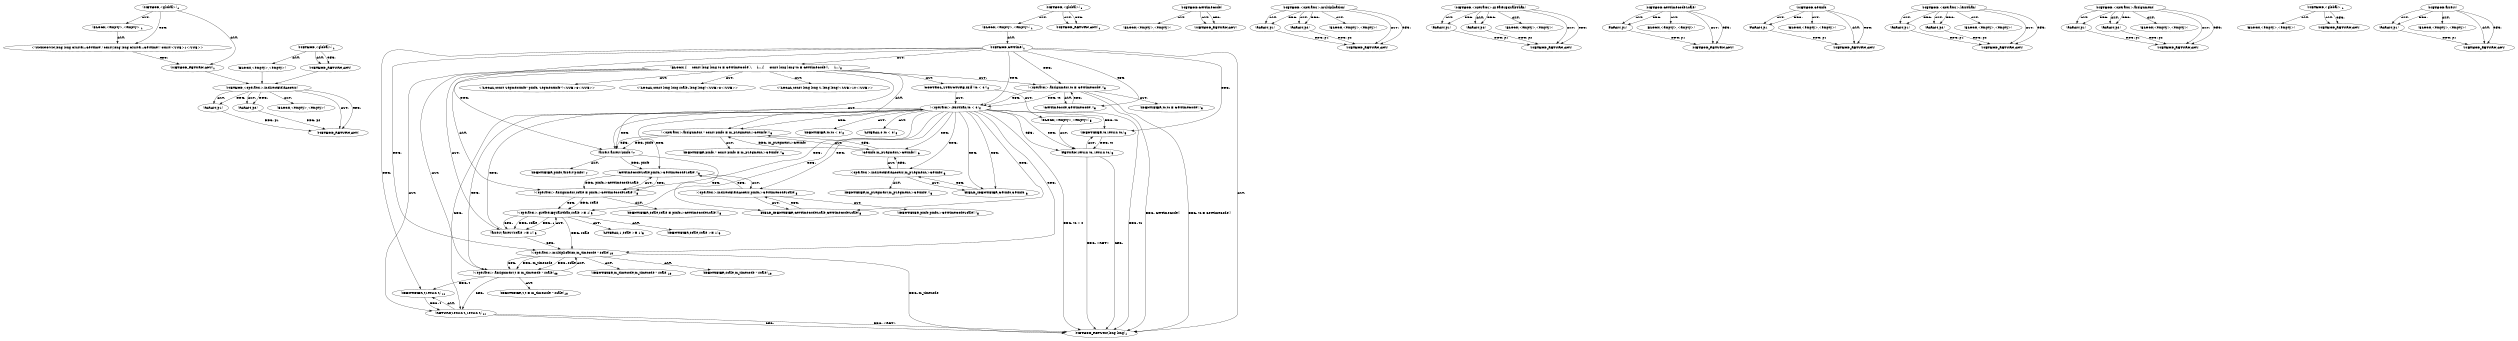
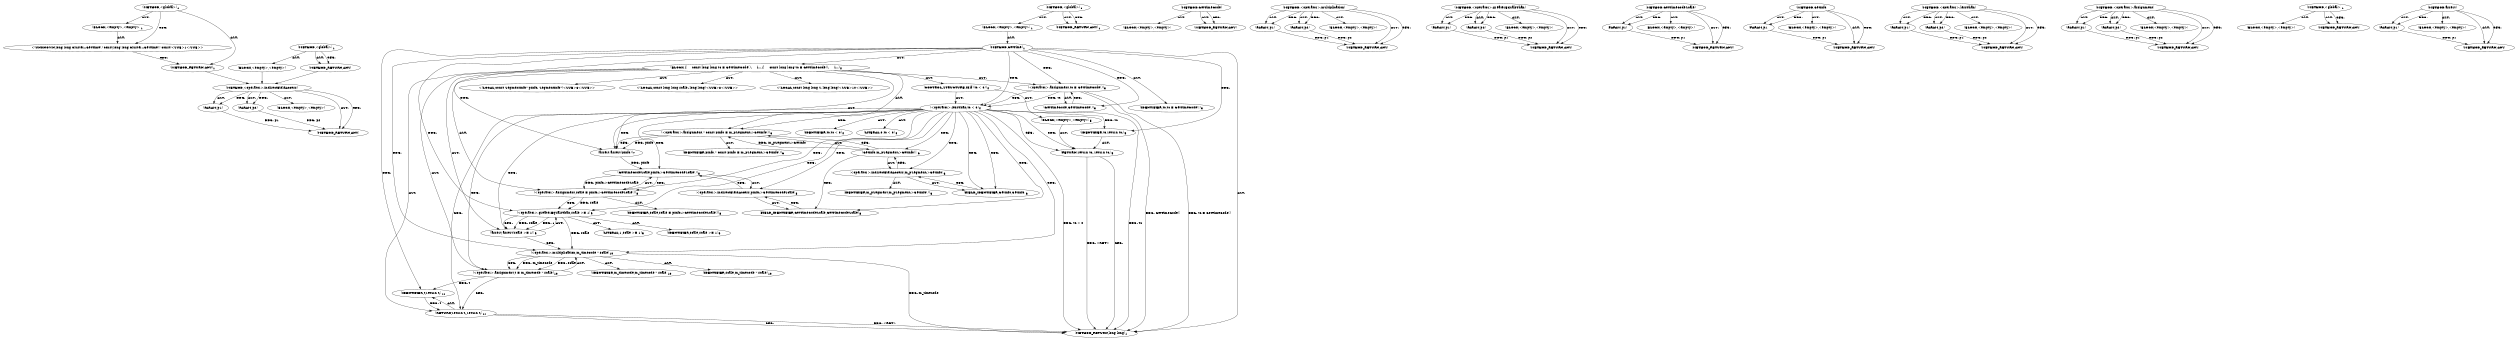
edge "(METHOD,GetTime)" -> "(<operator>.greaterEqualsThan,scale >= 1)": added, label "DDG:"
edge "(METHOD,GetTime)" -> "(GetTimeCode,GetTimeCode())": label "CFG: " -> "DDG: "
edge "(<operator>.assignment,tc = GetTimeCode())" -> "(IDENTIFIER,tc,tc = GetTimeCode())": now "(METHOD,GetTime)" -> "(IDENTIFIER,tc,tc = GetTimeCode())"
edge "(assert,assert(scale >= 1))" -> "(<operator>.lessThan,tc < 0)": reversed
edge "(RETURN,return tc;,return tc;)" -> "(IDENTIFIER,tc,return tc;)": removed, label "AST:"
edge "(IDENTIFIER,tc,return tc;)" -> "(RETURN,return tc;,return tc;)": label "DDG: tc" -> "AST: "
node "(IDENTIFIER,pInfo,assert(pInfo))": removed
edge "(assert,assert(pInfo))" -> "(FIELD_IDENTIFIER,GetTimeCodeScale,GetTimeCodeScale)": now "(GetInfo,m_pSegment->GetInfo())" -> "(FIELD_IDENTIFIER,GetTimeCodeScale,GetTimeCodeScale)"
node "(IDENTIFIER,pInfo,pInfo->GetTimeCodeScale())": removed
node "(<operator>.assignment,t = m_timecode * scale)": text "40" -> "10"
node "(IDENTIFIER,t,t = m_timecode * scale)": removed
